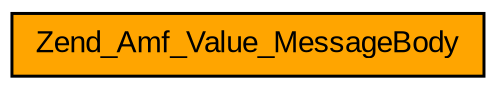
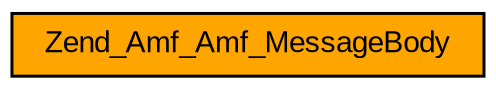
node "Zend_Amf_Value_MessageBody": label "Zend_Amf_Value_MessageBody" -> "Zend_Amf_Amf_MessageBody"
